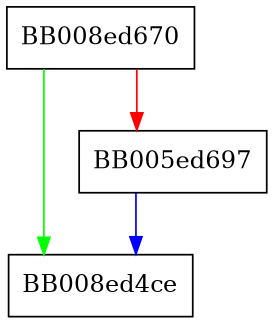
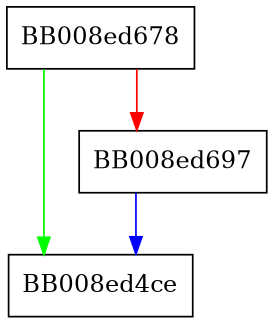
node "BB008ed670": label "BB008ed670" -> "BB008ed678"
node "BB005ed697": label "BB005ed697" -> "BB008ed697"
